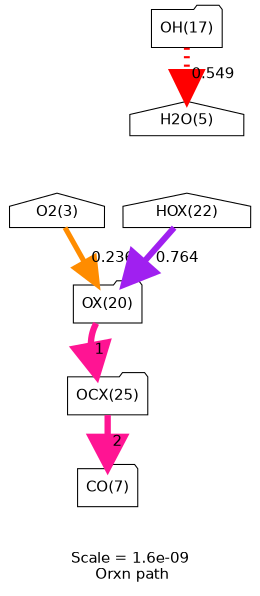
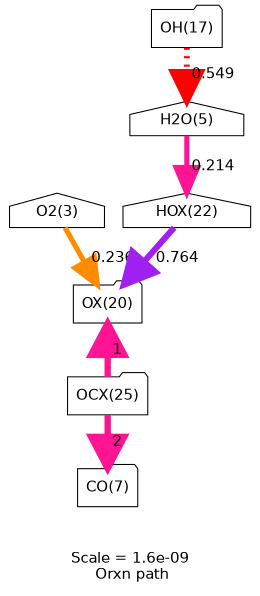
edge "H2O(5)" -> "HOX(22)": added, label "0.214"
edge "OX(20)" -> "OCX(25)": reversed
